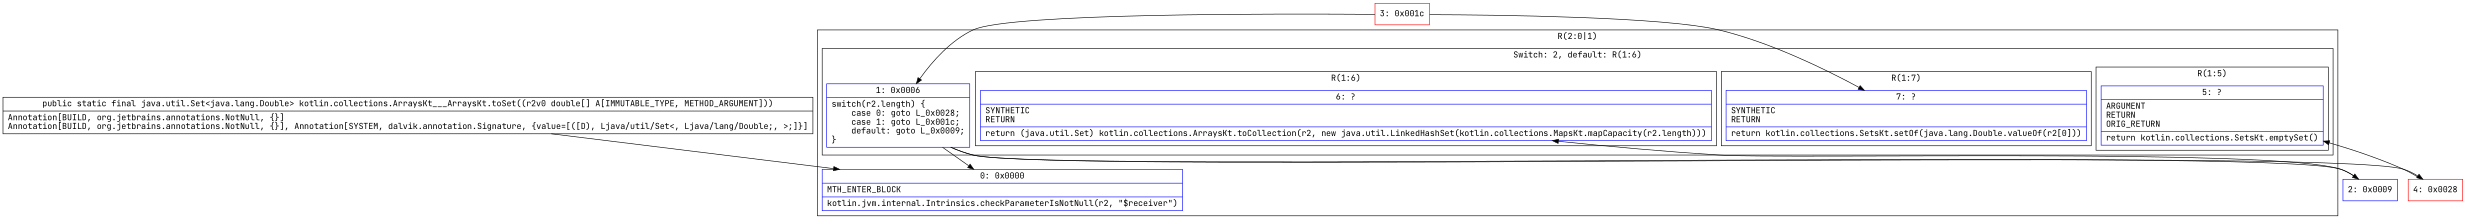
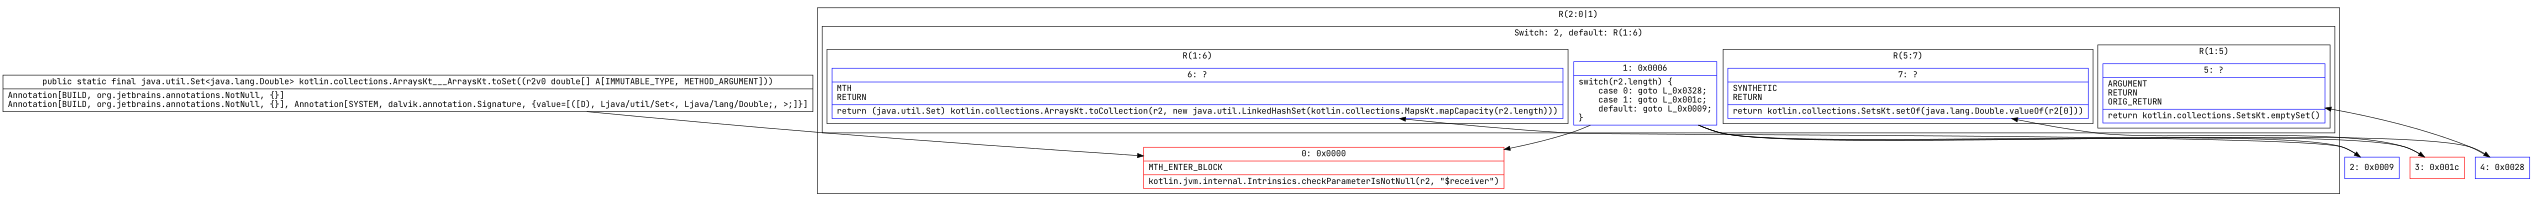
edge "3: 0x001c" -> "1: 0x0006": reversed
cluster "R(1:7)": label "R(1:7)" -> "R(5:7)"
node "6: ?": text "SYNTHETIC" -> "MTH"
node "1: 0x0006": text "case 0: goto L_0x0028;" -> "case 0: goto L_0x0328;"
node "0: 0x0000": color blue -> red
node "4: 0x0028": color red -> blue
